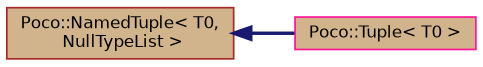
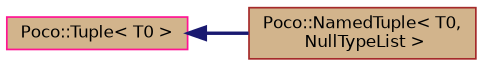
edge "Poco::Tuple< T0 >" -> "Poco::NamedTuple< T0, NullTypeList >": reversed
